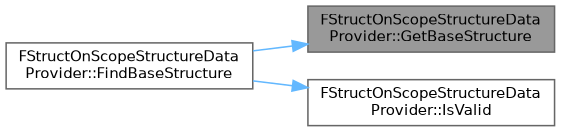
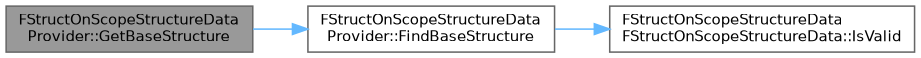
edge "FStructOnScopeStructureData Provider::FindBaseStructure" -> "FStructOnScopeStructureData Provider::GetBaseStructure": reversed
node "FStructOnScopeStructureData Provider::IsValid": label "FStructOnScopeStructureData Provider::IsValid" -> "FStructOnScopeStructureData FStructOnScopeStructureData::IsValid"
